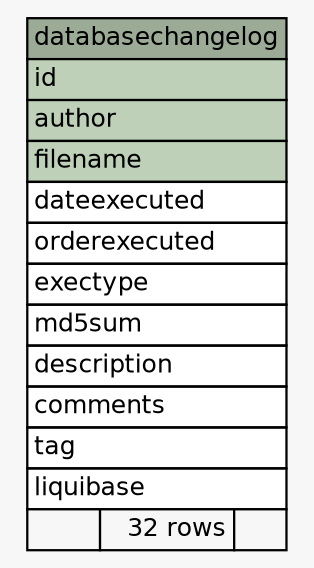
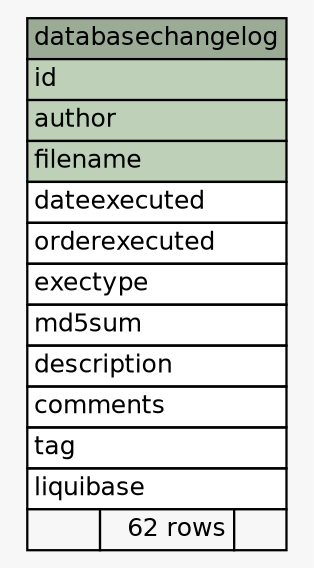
node "databasechangelog": text "32 rows" -> "62 rows"
